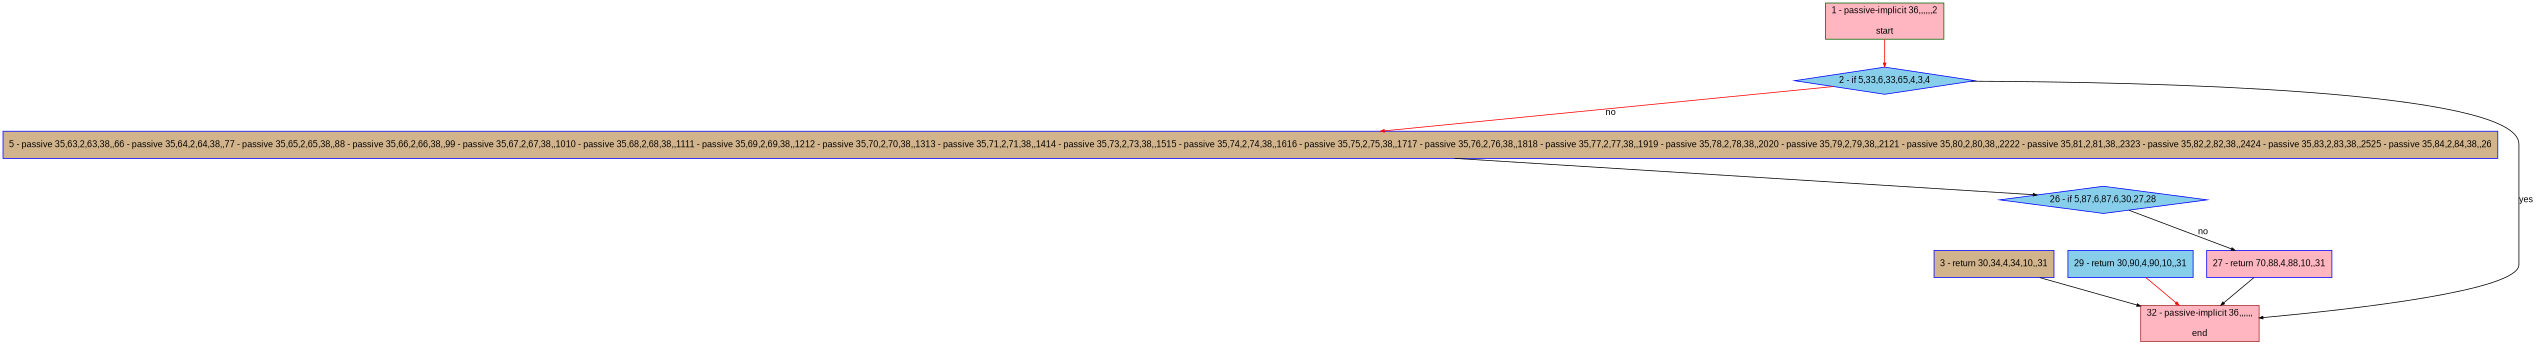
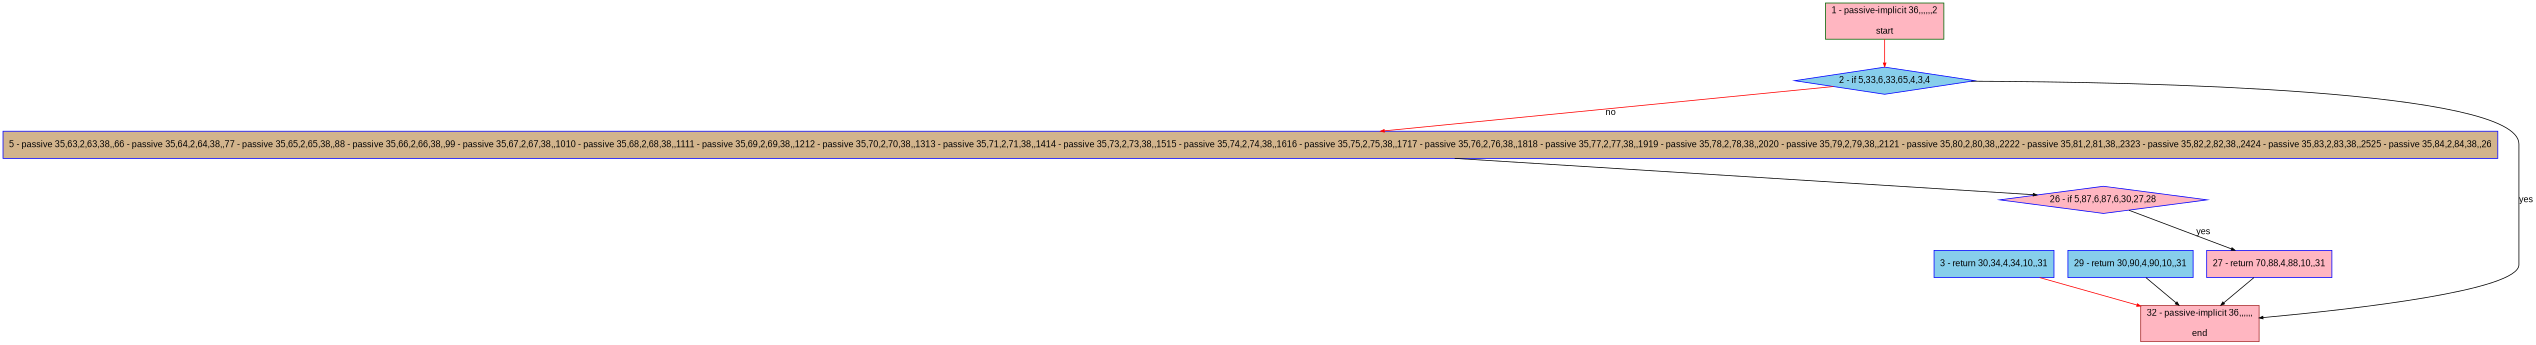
node "26 - if 5,87,6,87,6,30,27,28": fillcolor skyblue -> lightpink
edge "26 - if 5,87,6,87,6,30,27,28" -> "27 - return 70,88,4,88,10,,31": label "no" -> "yes"
node "3 - return 30,34,4,34,10,,31": fillcolor tan -> skyblue
edge "29 - return 30,90,4,90,10,,31" -> "32 - passive-implicit 36,,,,,, end": color red -> black
edge "3 - return 30,34,4,34,10,,31" -> "32 - passive-implicit 36,,,,,, end": color black -> red
